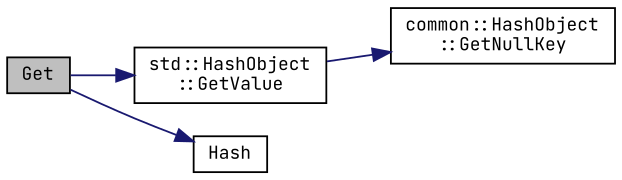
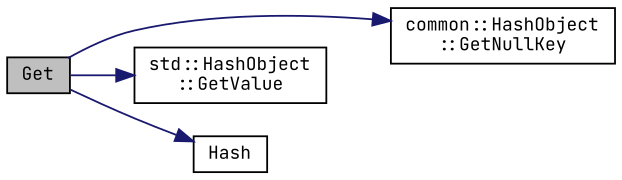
edge "std::HashObject ::GetValue" -> "common::HashObject ::GetNullKey": now "Get" -> "common::HashObject ::GetNullKey"
